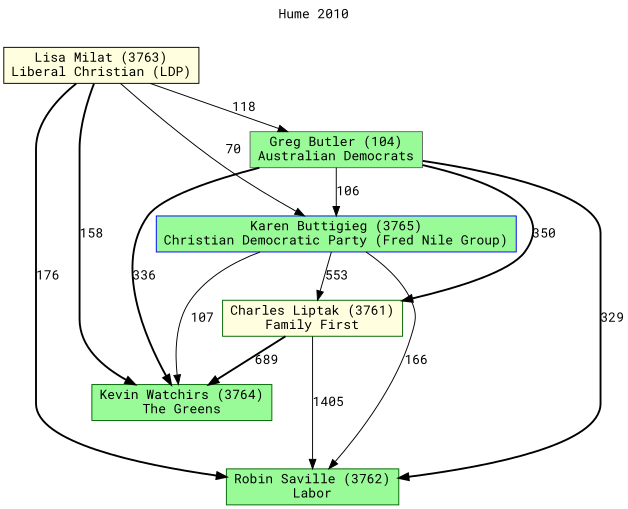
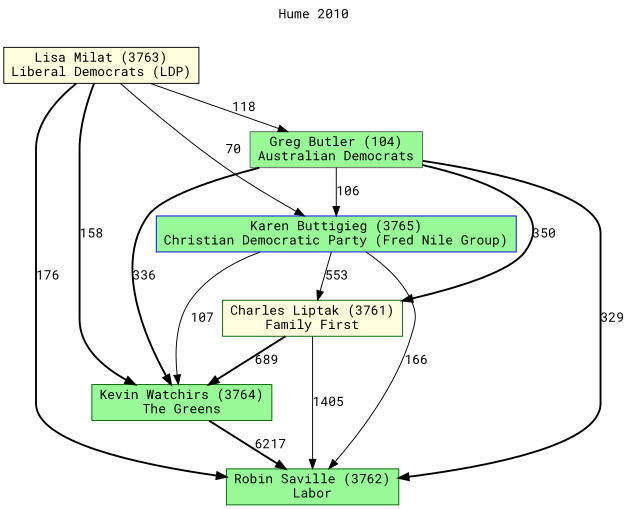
node "Lisa Milat (3763) Liberal Christian (LDP)": label "Lisa Milat (3763) Liberal Christian (LDP)" -> "Lisa Milat (3763) Liberal Democrats (LDP)"
edge "Kevin Watchirs (3764) The Greens" -> "Robin Saville (3762) Labor": added, label "6217"
